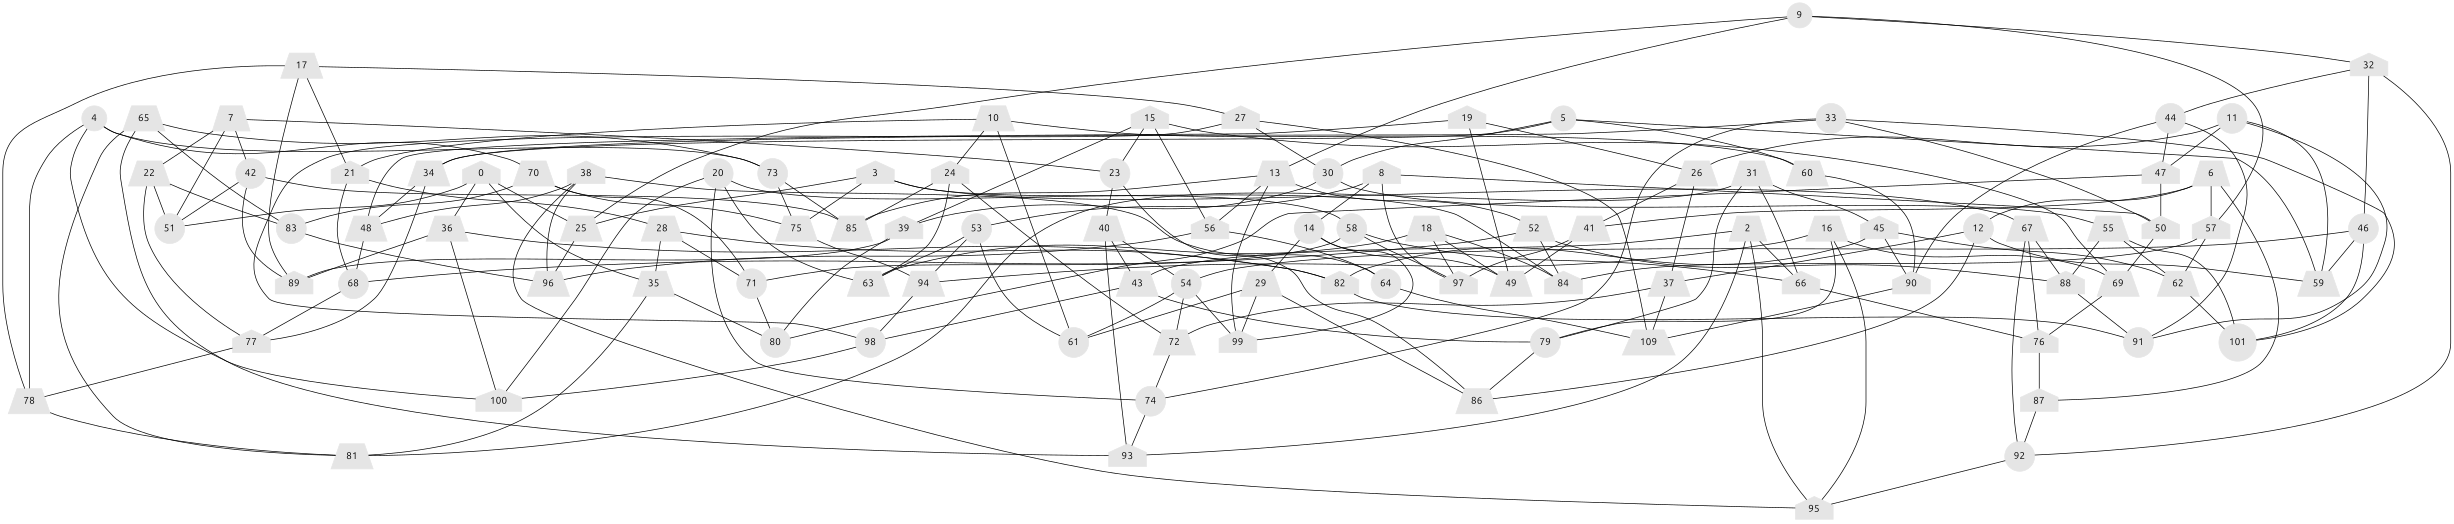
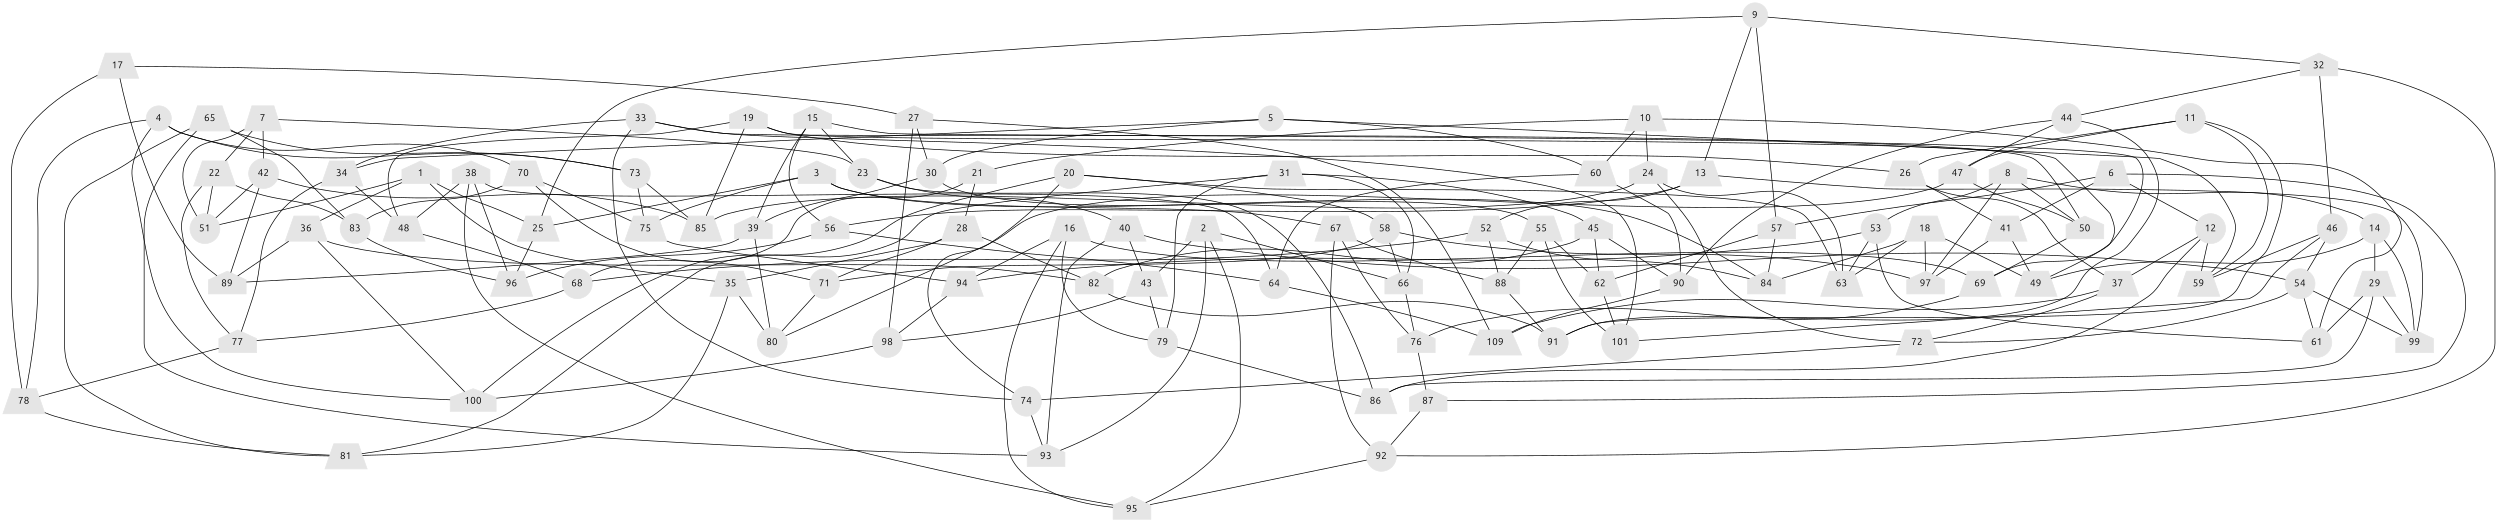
edge "17" -- "21": removed
node "0": label "0" -> "1"
edge "60" -- "64": added
edge "13" -- "85": now "19" -- "85"
